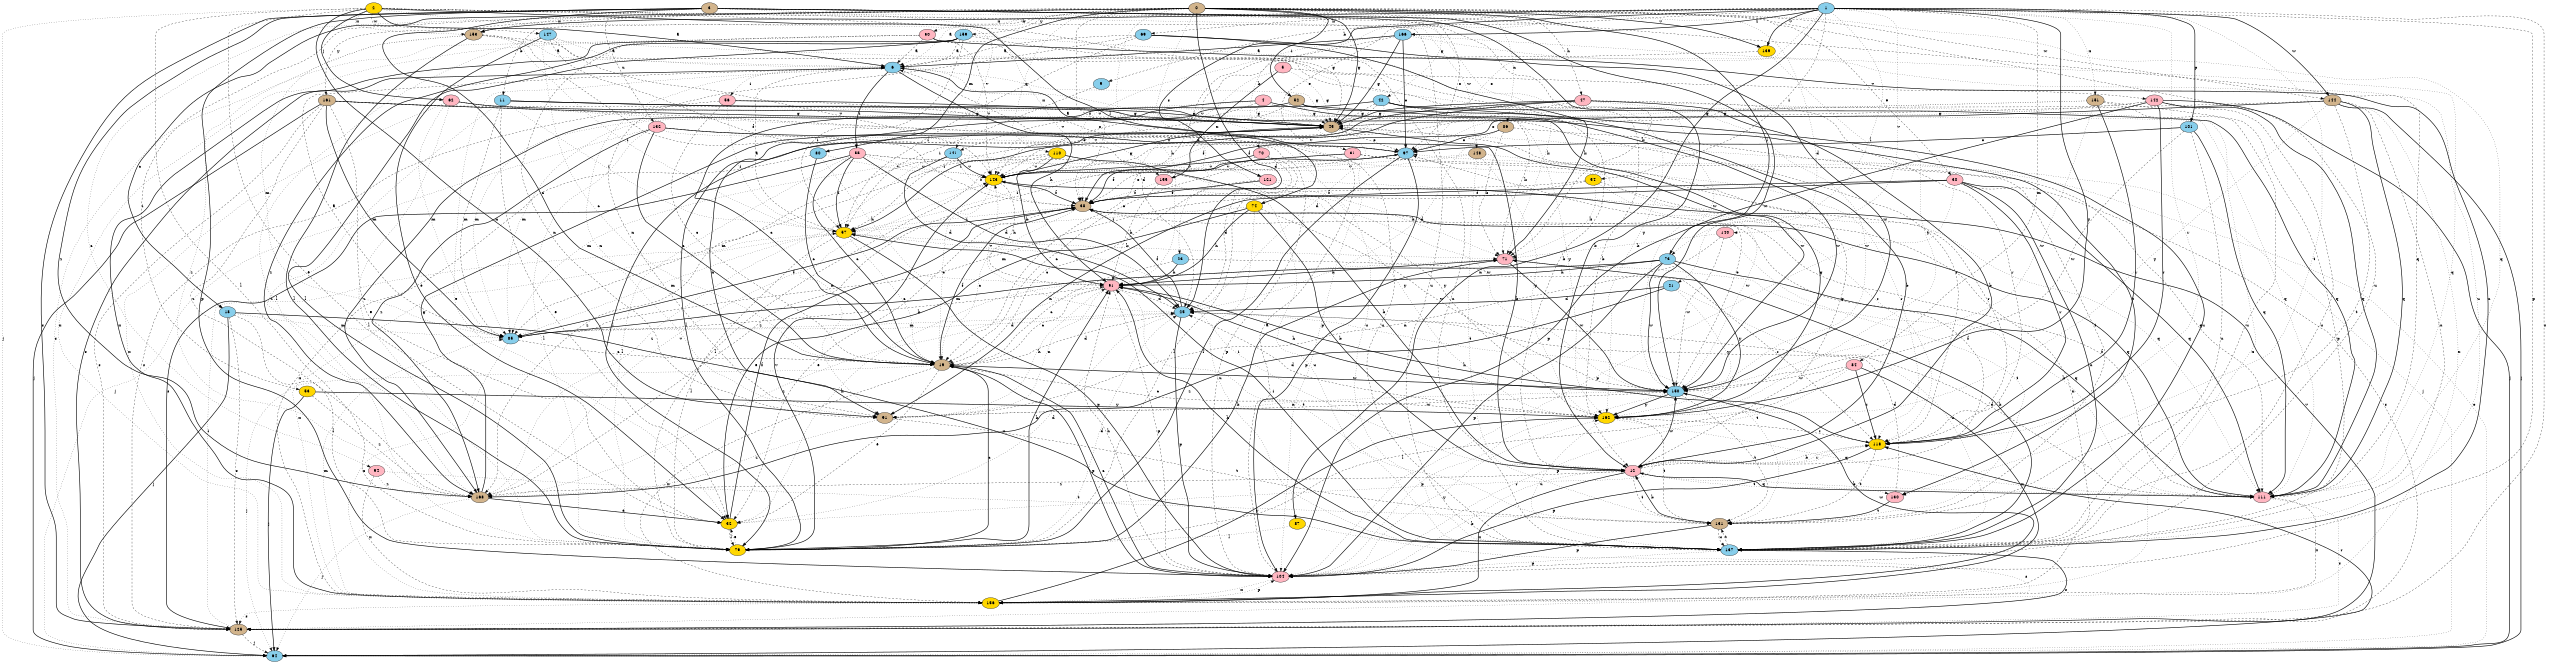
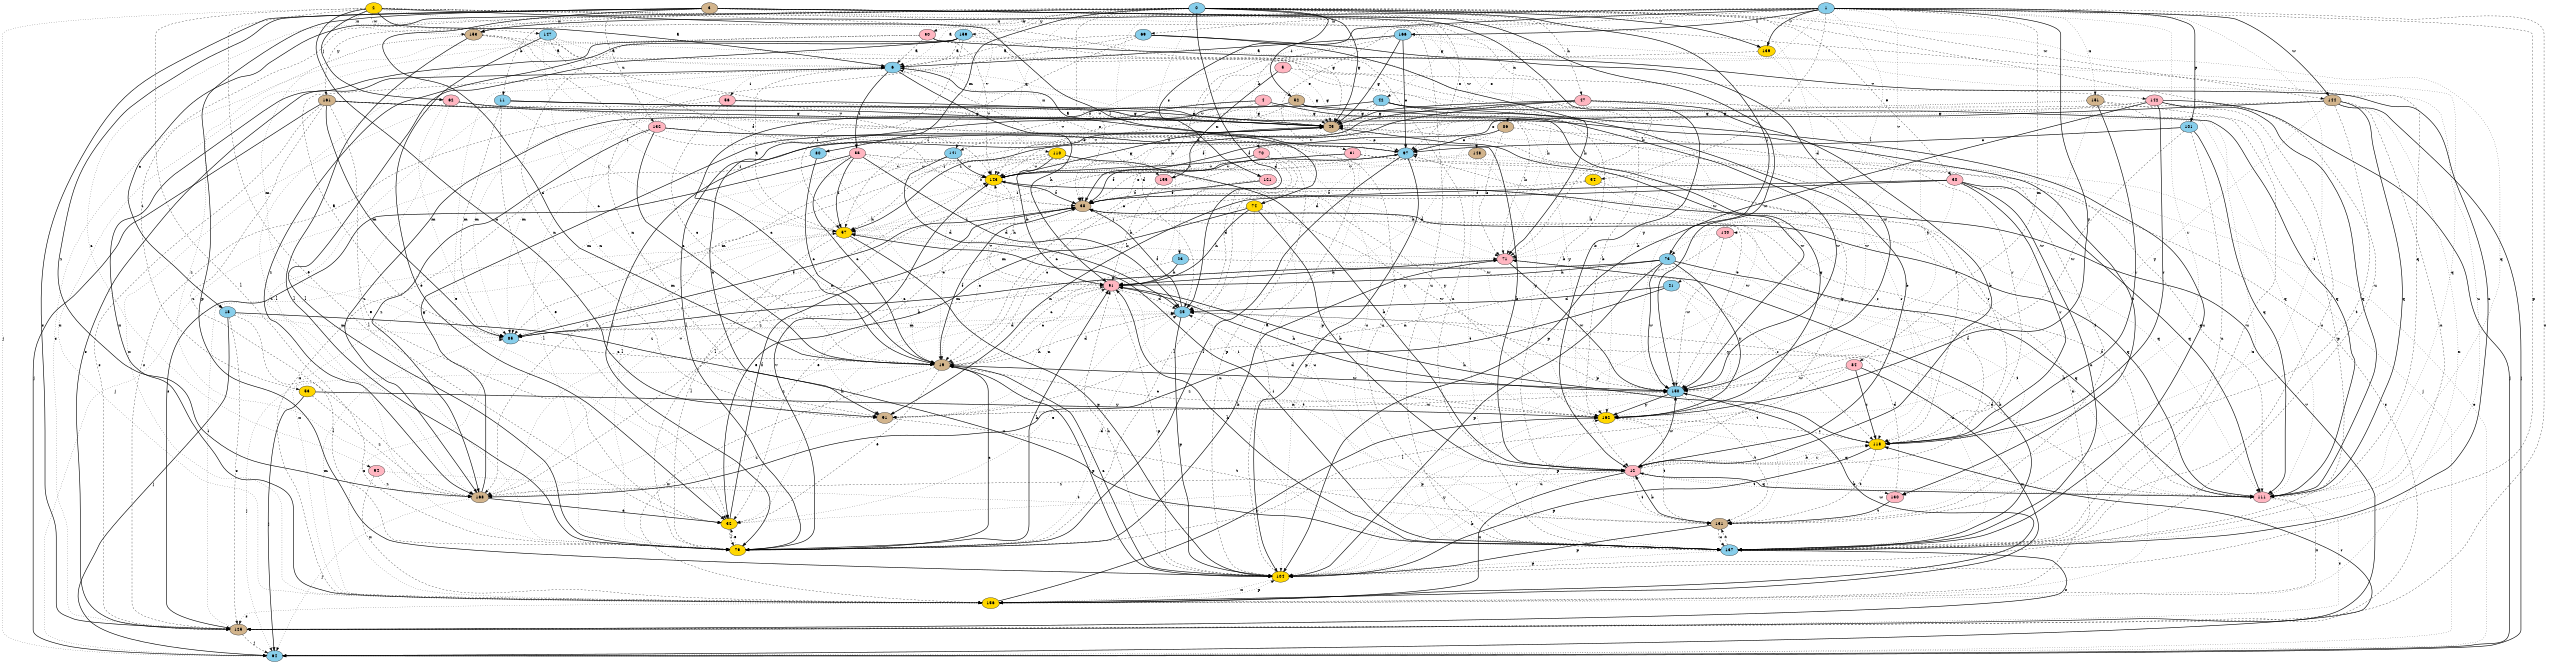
node "0": fillcolor tan -> skyblue
node "9": removed
edge "25" -> "32": label "d" -> "e"
node "87": removed
node "104": fillcolor lightpink -> gold
